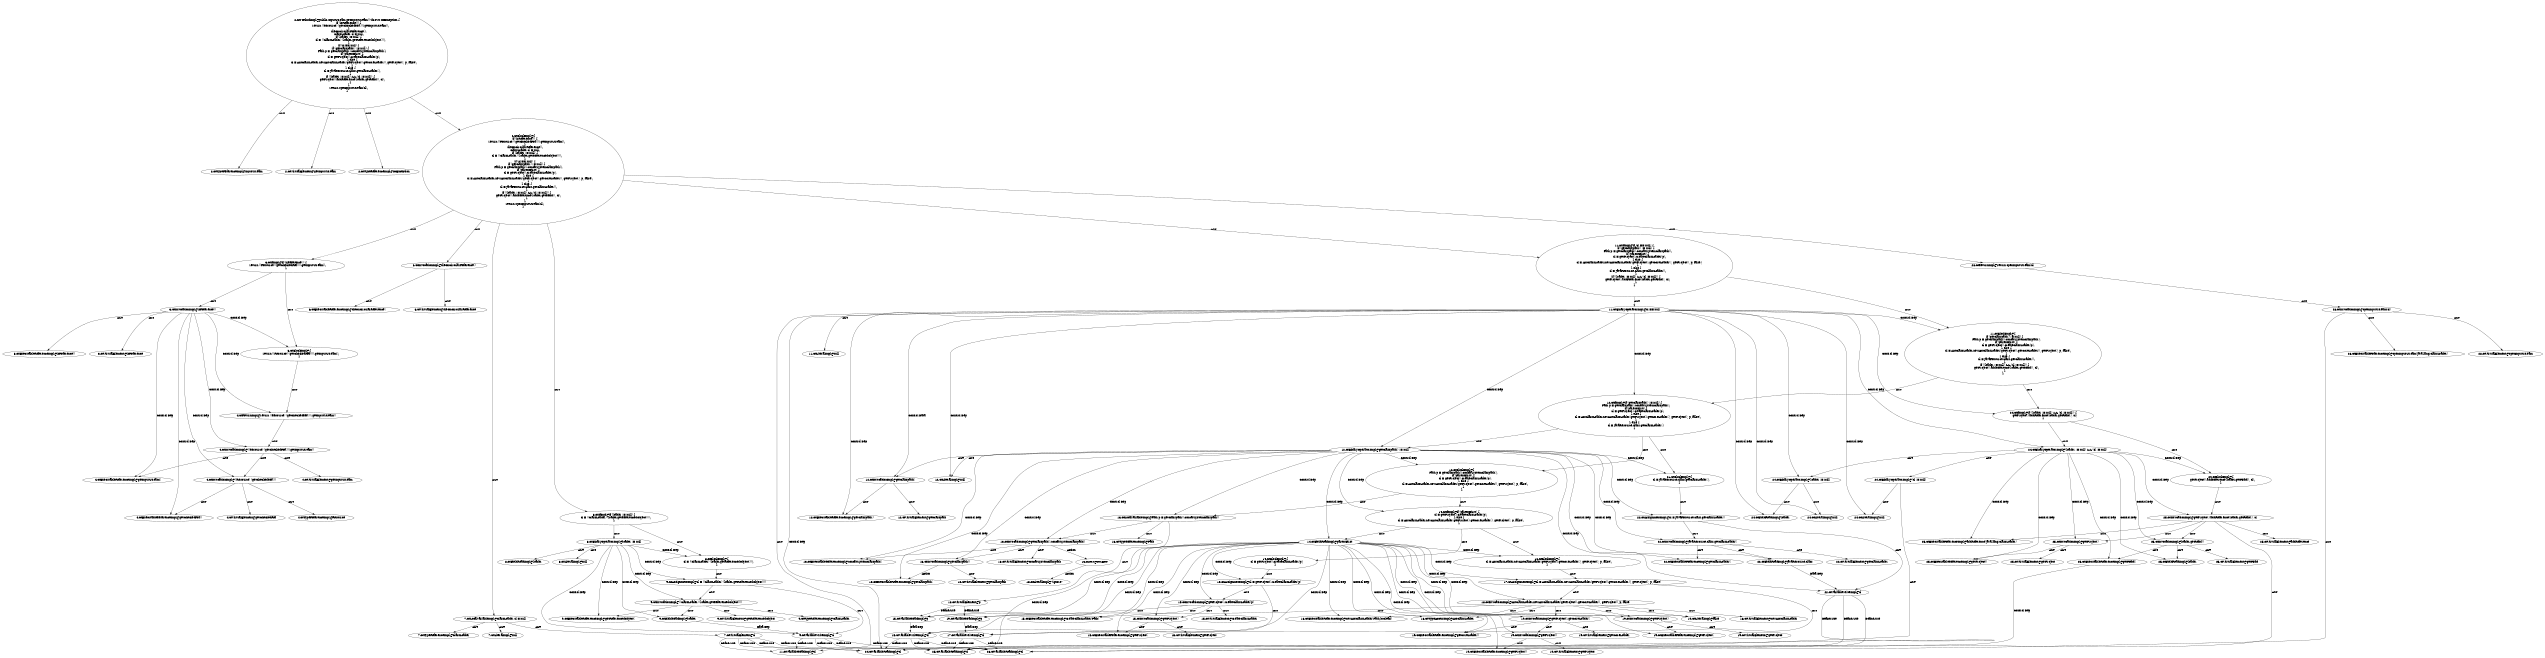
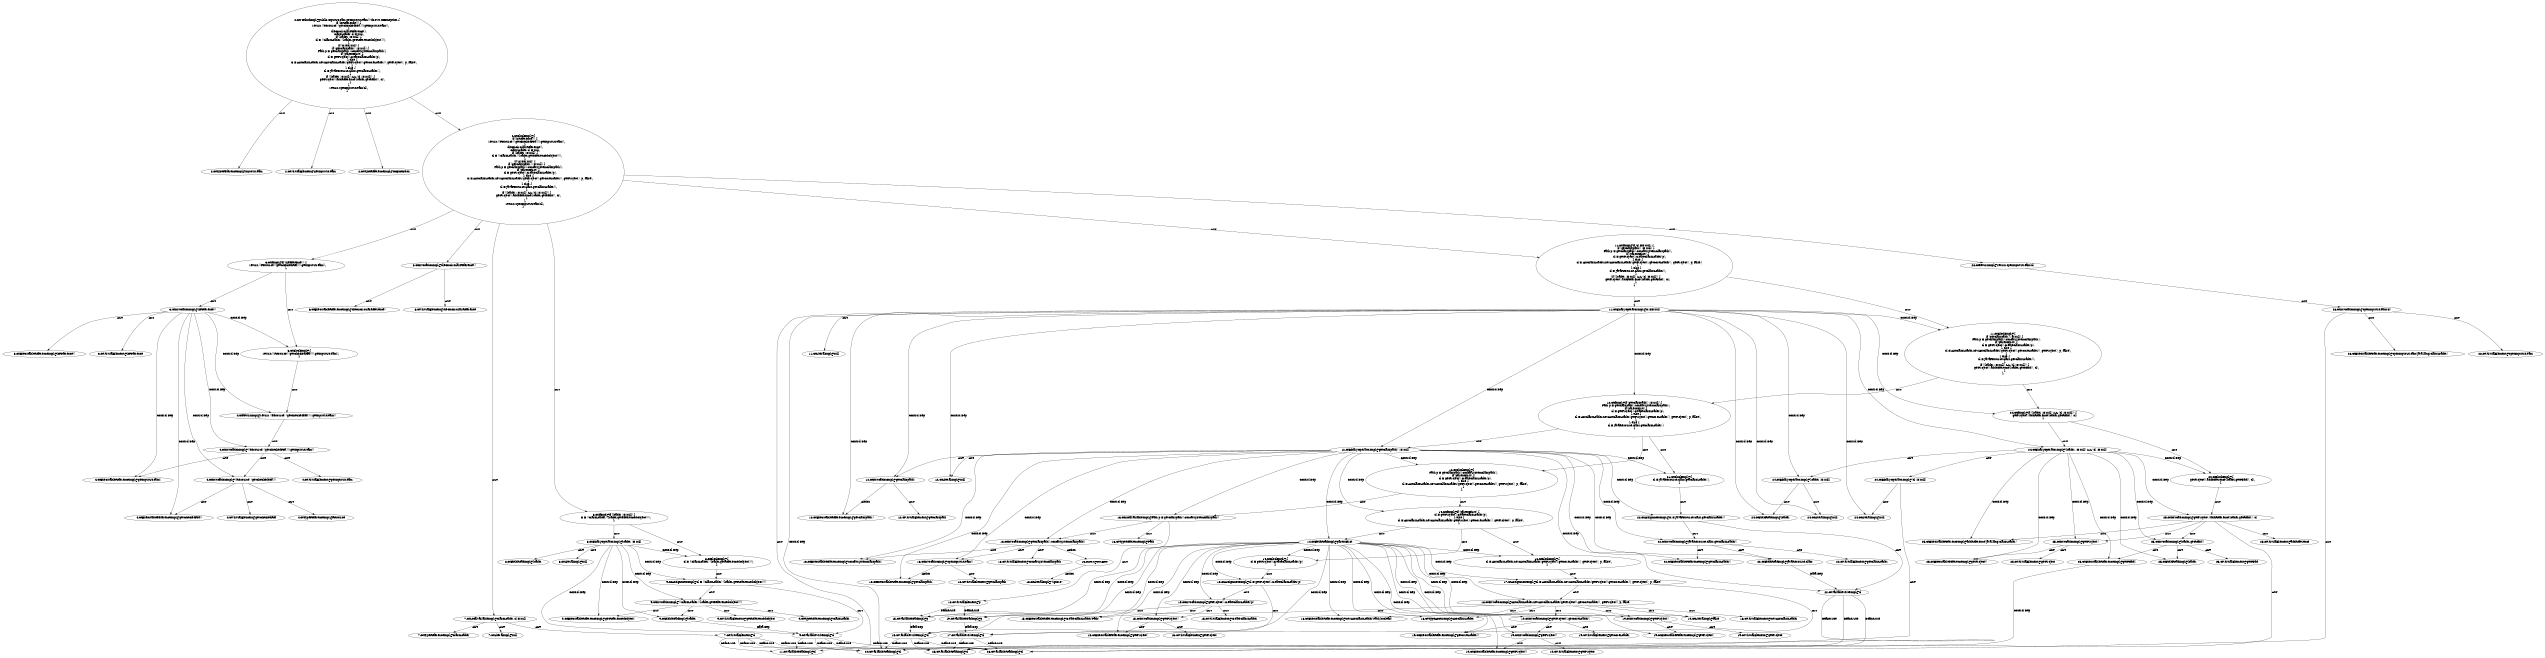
edge "11:CtBinaryOperatorImpl@cl == null" -> "12:CtInvocationImpl@getClasspath()": label "Control Data" -> "Control Dep"
edge "12:CtInvocationImpl@getClasspath()" -> "12:CtExecutableReferenceImpl@getClasspath()": label "AST" -> "Action"
node "13:CtInvocationImpl@getClasspath()": label "13:CtInvocationImpl@getClasspath()" -> "13:CtInvocationImpl@openInputStream()"
edge "14:CtFieldReadImpl@parentFirst" -> "25:CtVariableReadImpl@cl": now "14:CtFieldReadImpl@parentFirst" -> "14:CtBlockImpl@{ cl = getProject().createClassLoader(p); }"
